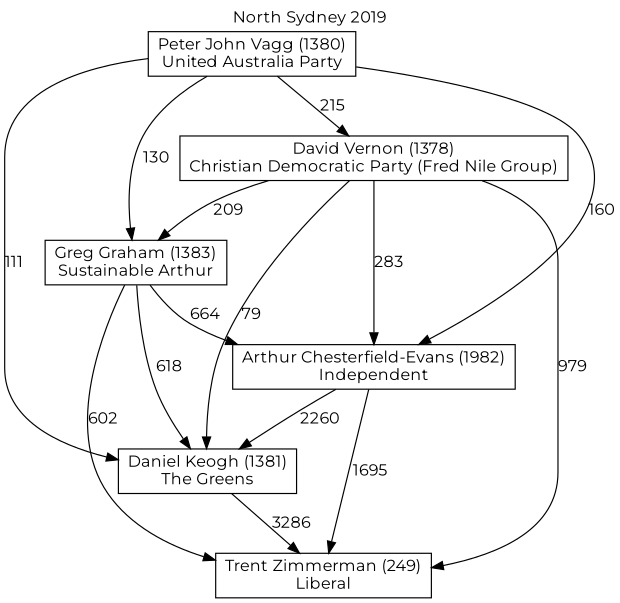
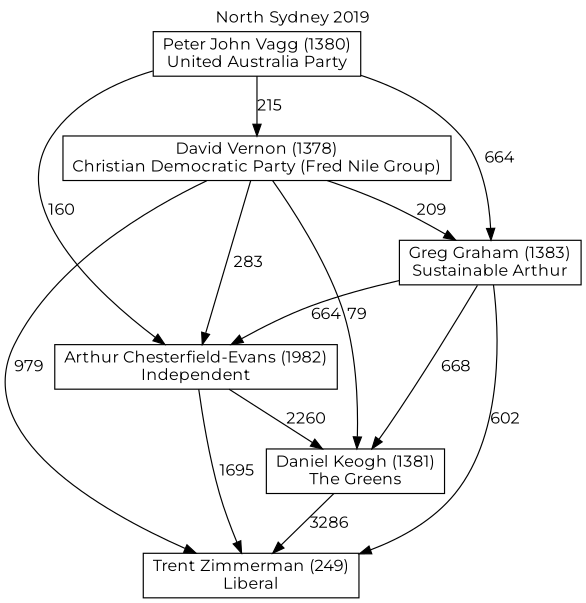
edge "Peter John Vagg (1380) United Australia Party" -> "Greg Graham (1383) Sustainable Arthur": label "130" -> "664"
edge "Peter John Vagg (1380) United Australia Party" -> "Daniel Keogh (1381) The Greens": removed, label "111"
edge "Greg Graham (1383) Sustainable Arthur" -> "Daniel Keogh (1381) The Greens": label "618" -> "668"
